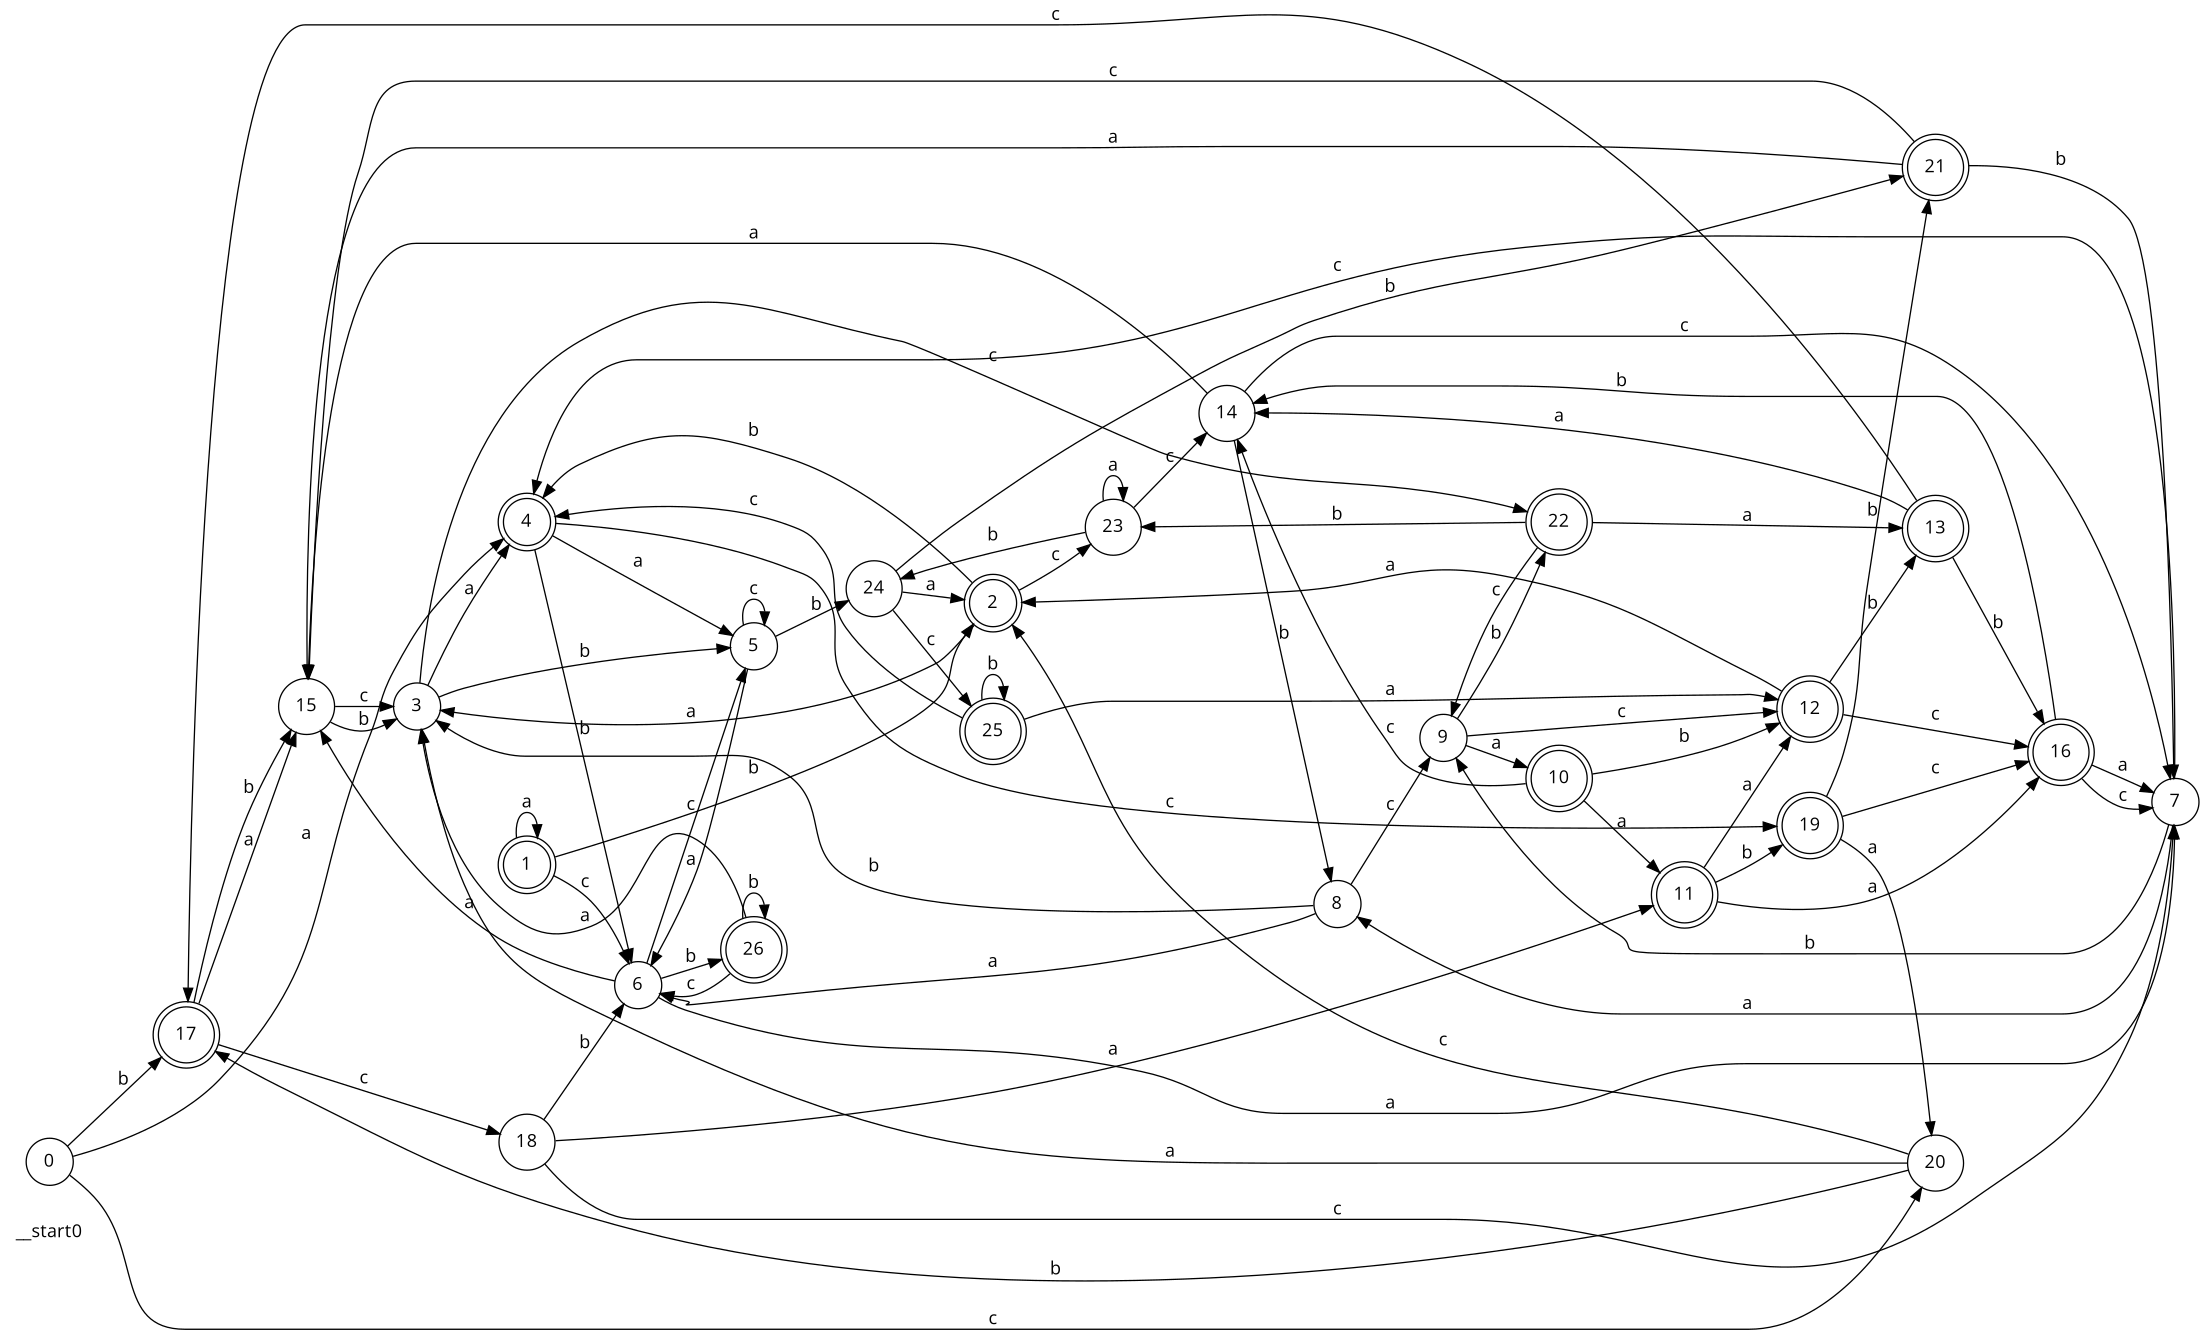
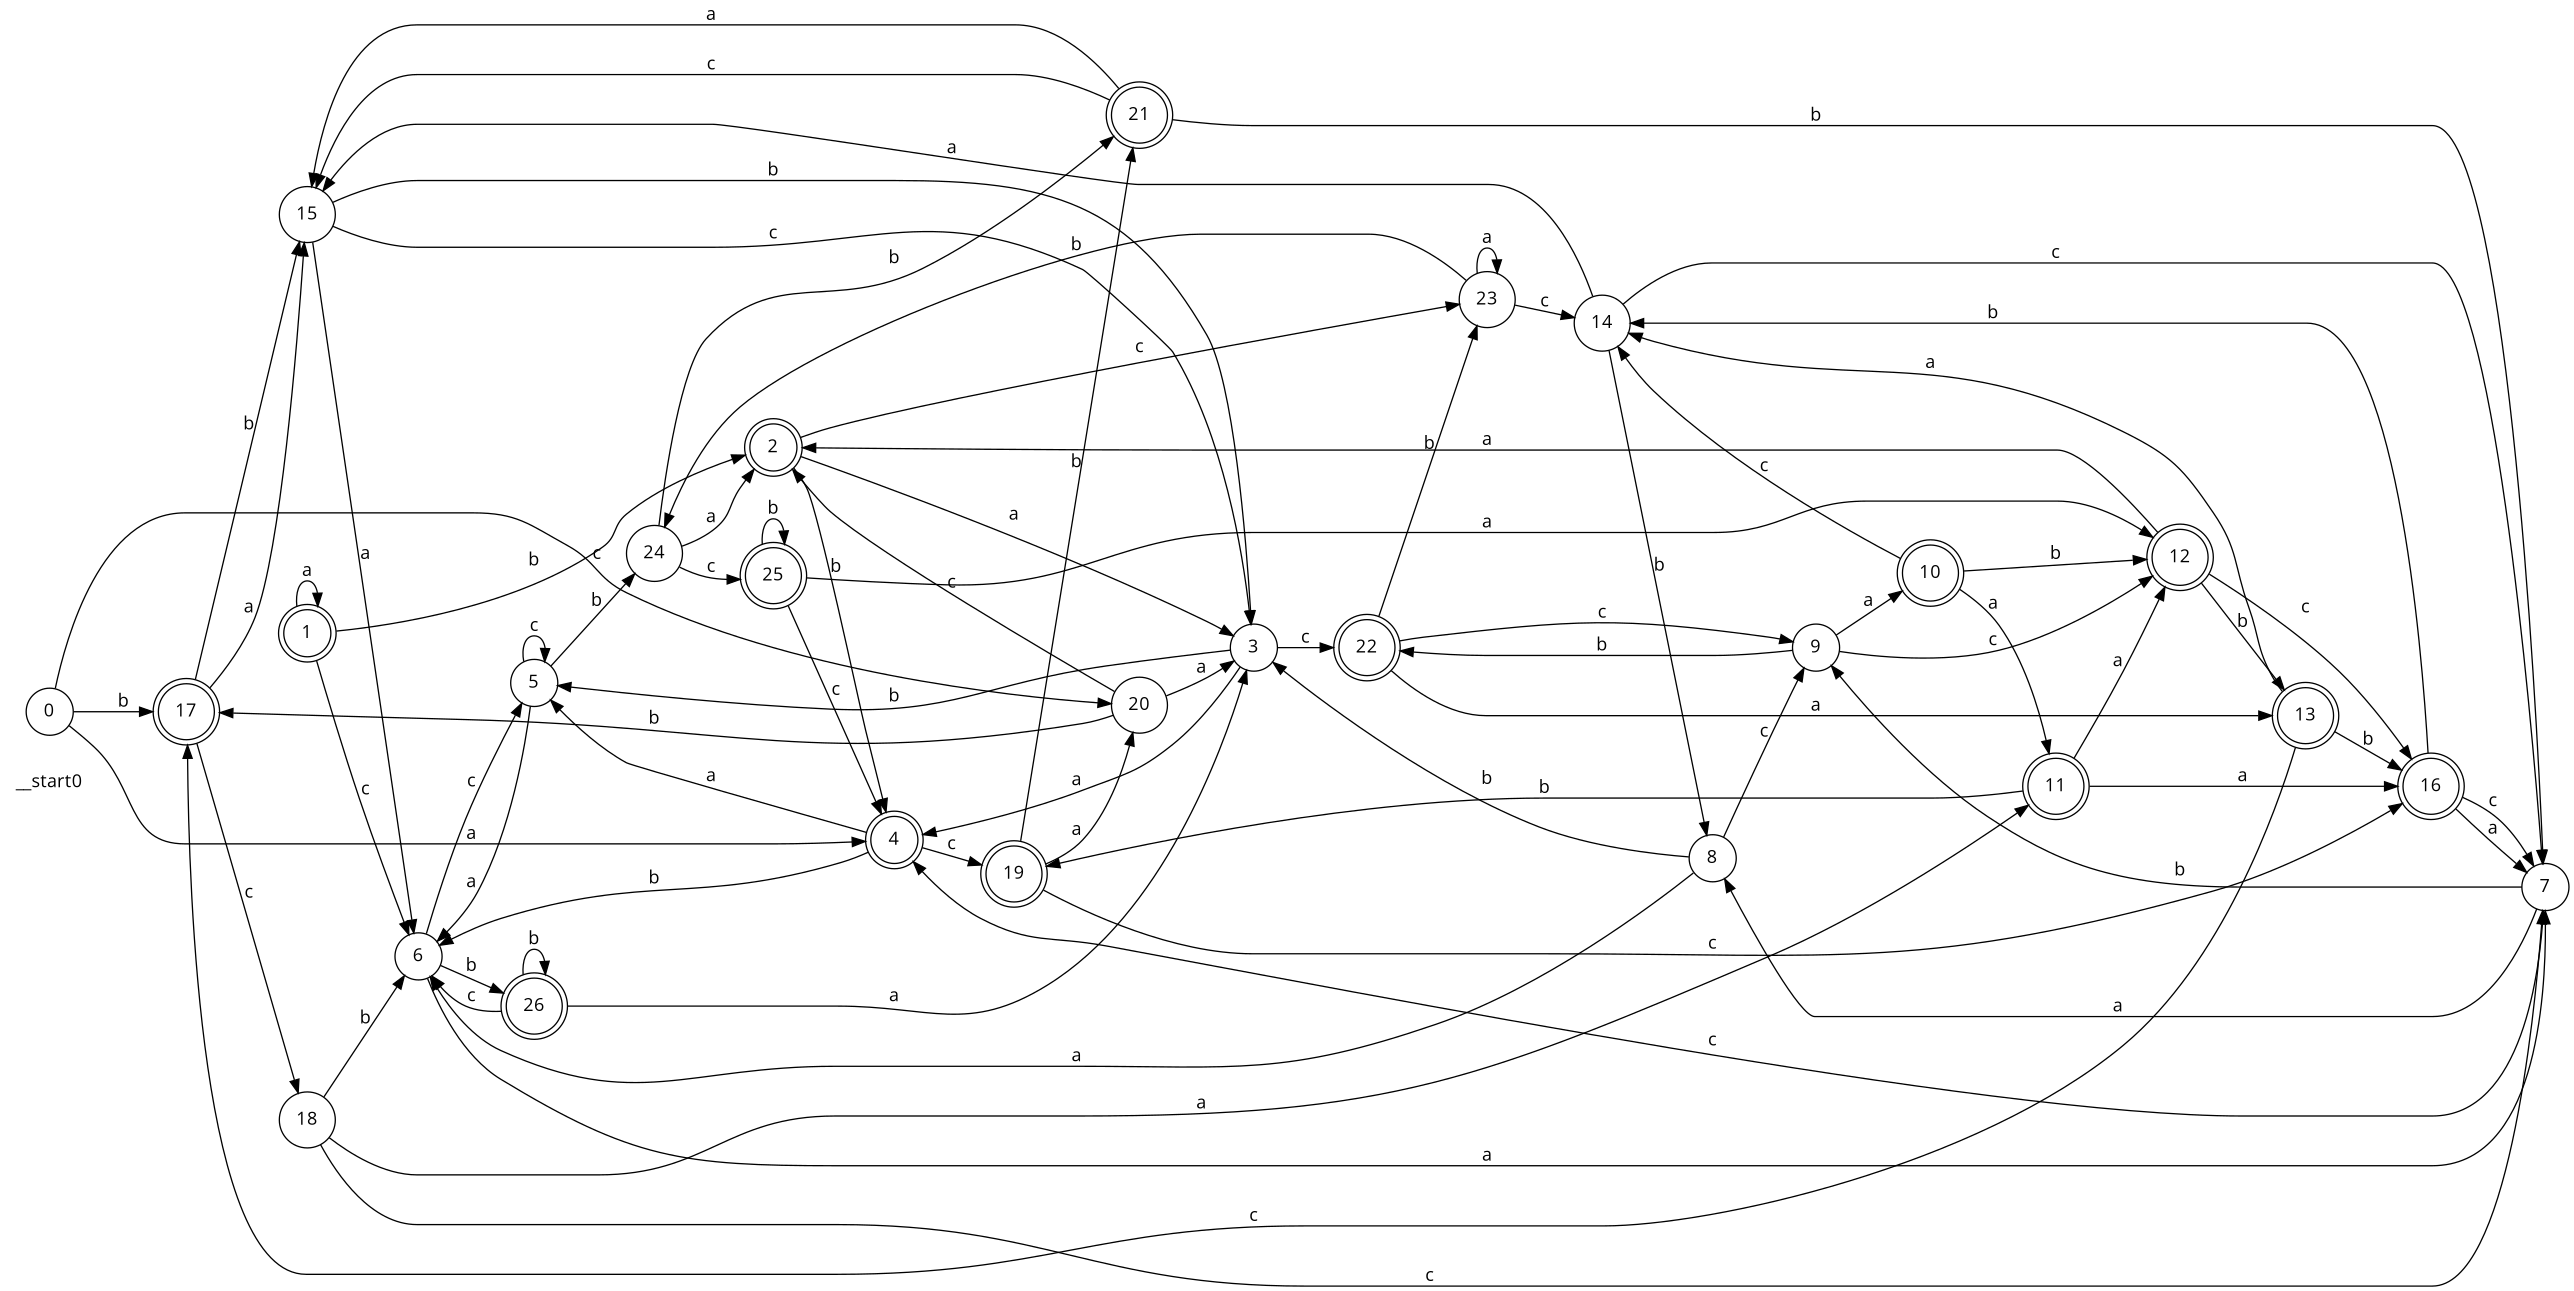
edge "6" -> "15": reversed
